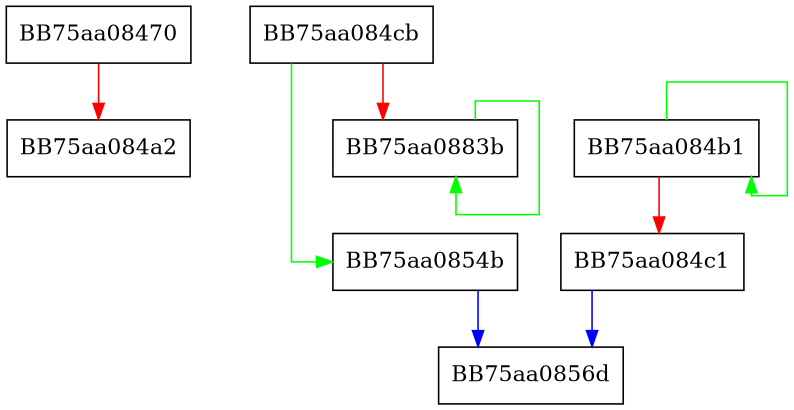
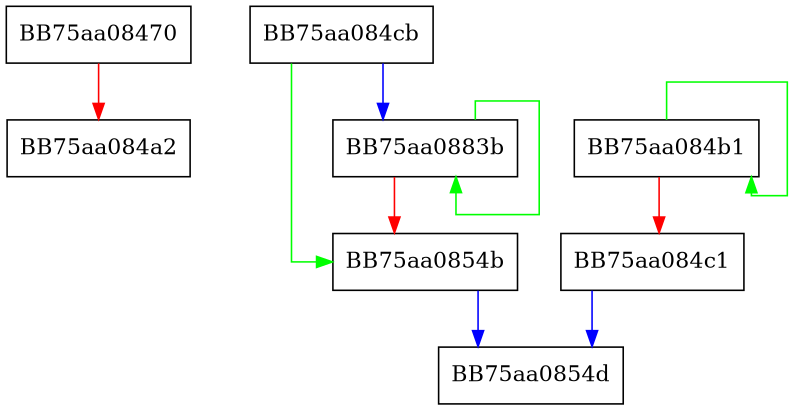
edge "BB75aa084cb" -> "BB75aa0883b": color red -> blue
edge "BB75aa0883b" -> "BB75aa0854b": added
node "BB75aa0856d": label "BB75aa0856d" -> "BB75aa0854d"
